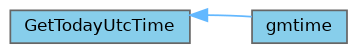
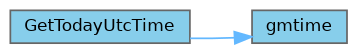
edge "gmtime" -> "GetTodayUtcTime": reversed
